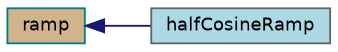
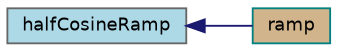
edge "halfCosineRamp" -> "ramp": reversed
